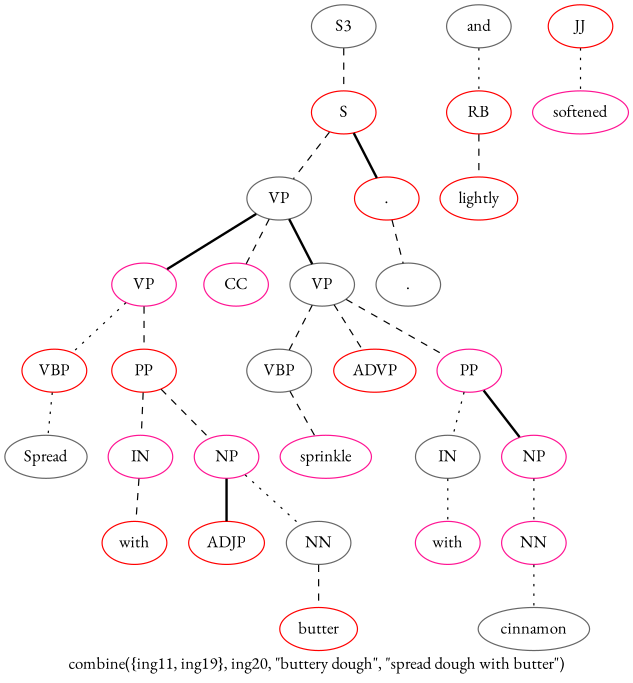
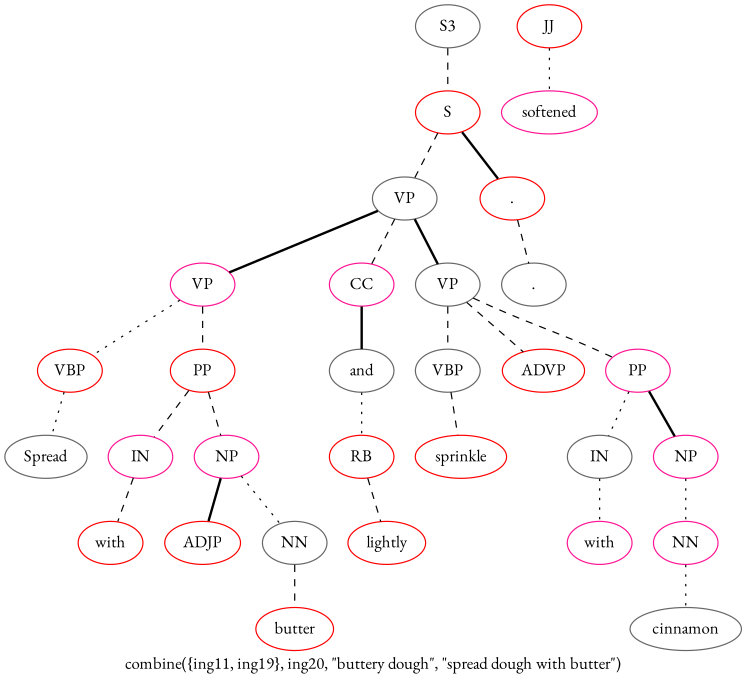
edge "CC" -- "and": added
node "sprinkle": color deeppink -> red
